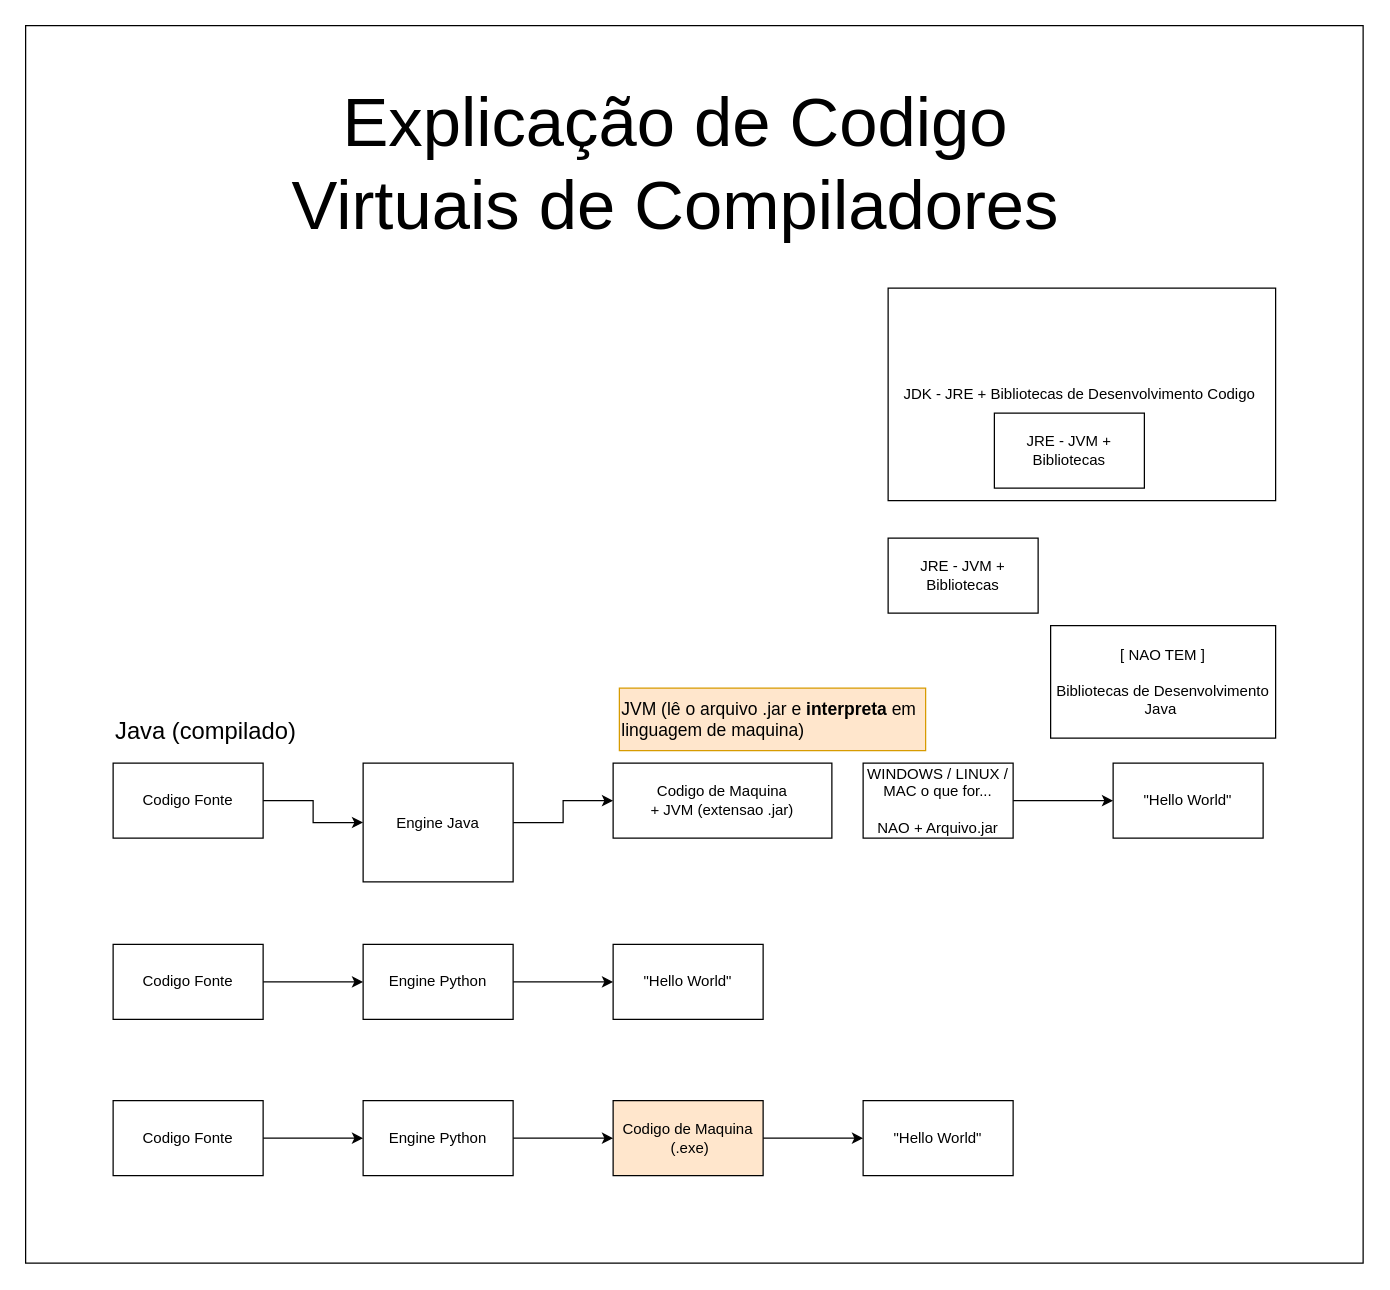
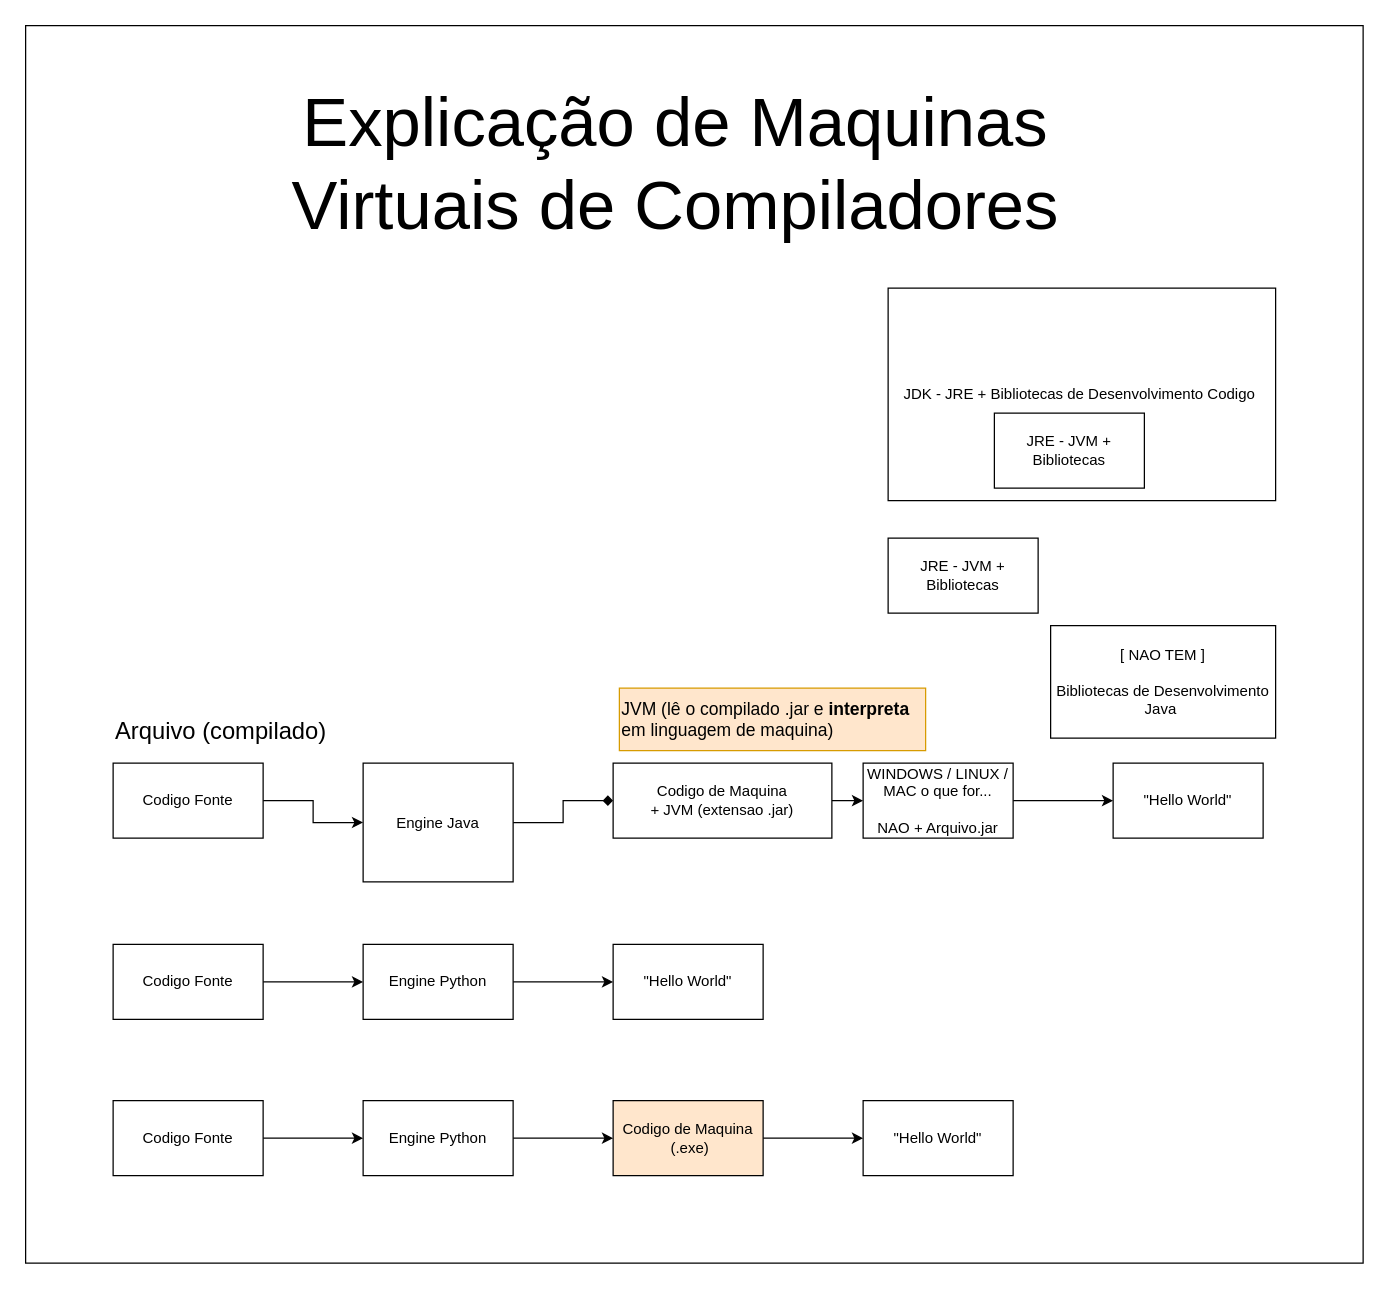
node "Explicação de Codigo Virtuais de Compiladores": label "Explicação de Codigo Virtuais de Compiladores" -> "Explicação de Maquinas Virtuais de Compiladores"
node "JVM (lê o arquivo .jar e interpreta em linguagem de maquina)": label "JVM (lê o arquivo .jar e interpreta em linguagem de maquina)" -> "JVM (lê o compilado .jar e interpreta em linguagem de maquina)"
node "Java (compilado)": label "Java (compilado)" -> "Arquivo (compilado)"
edge "Engine Java" -> "Codigo de Maquina + JVM (extensao .jar)": arrowhead classic -> diamond
edge "Codigo de Maquina + JVM (extensao .jar)" -> "WINDOWS / LINUX / MAC o que for... NAO + Arquivo.jar": added
